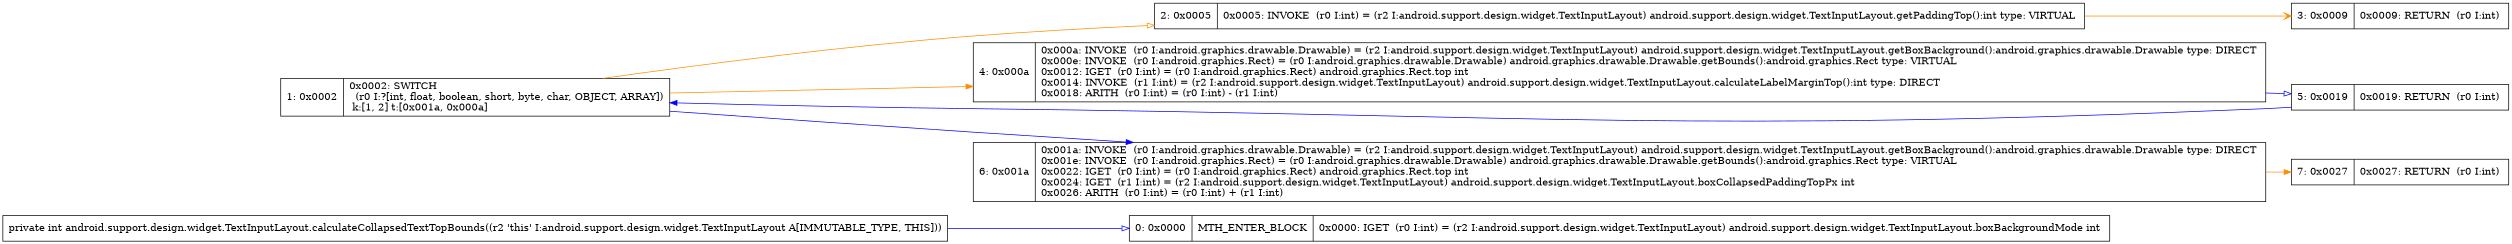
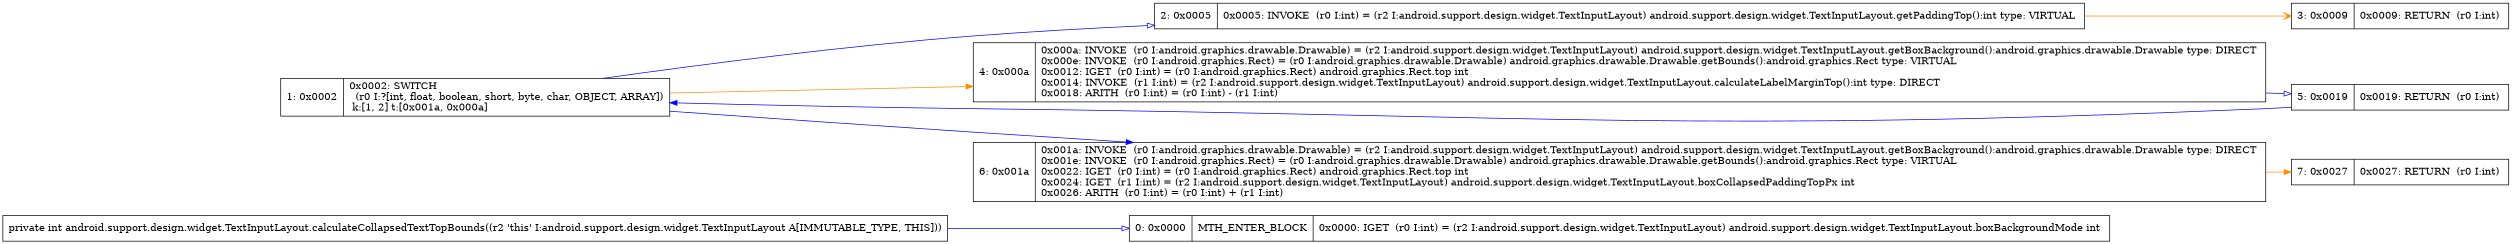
edge "1: 0x0002" -> "2: 0x0005": color darkorange -> blue
